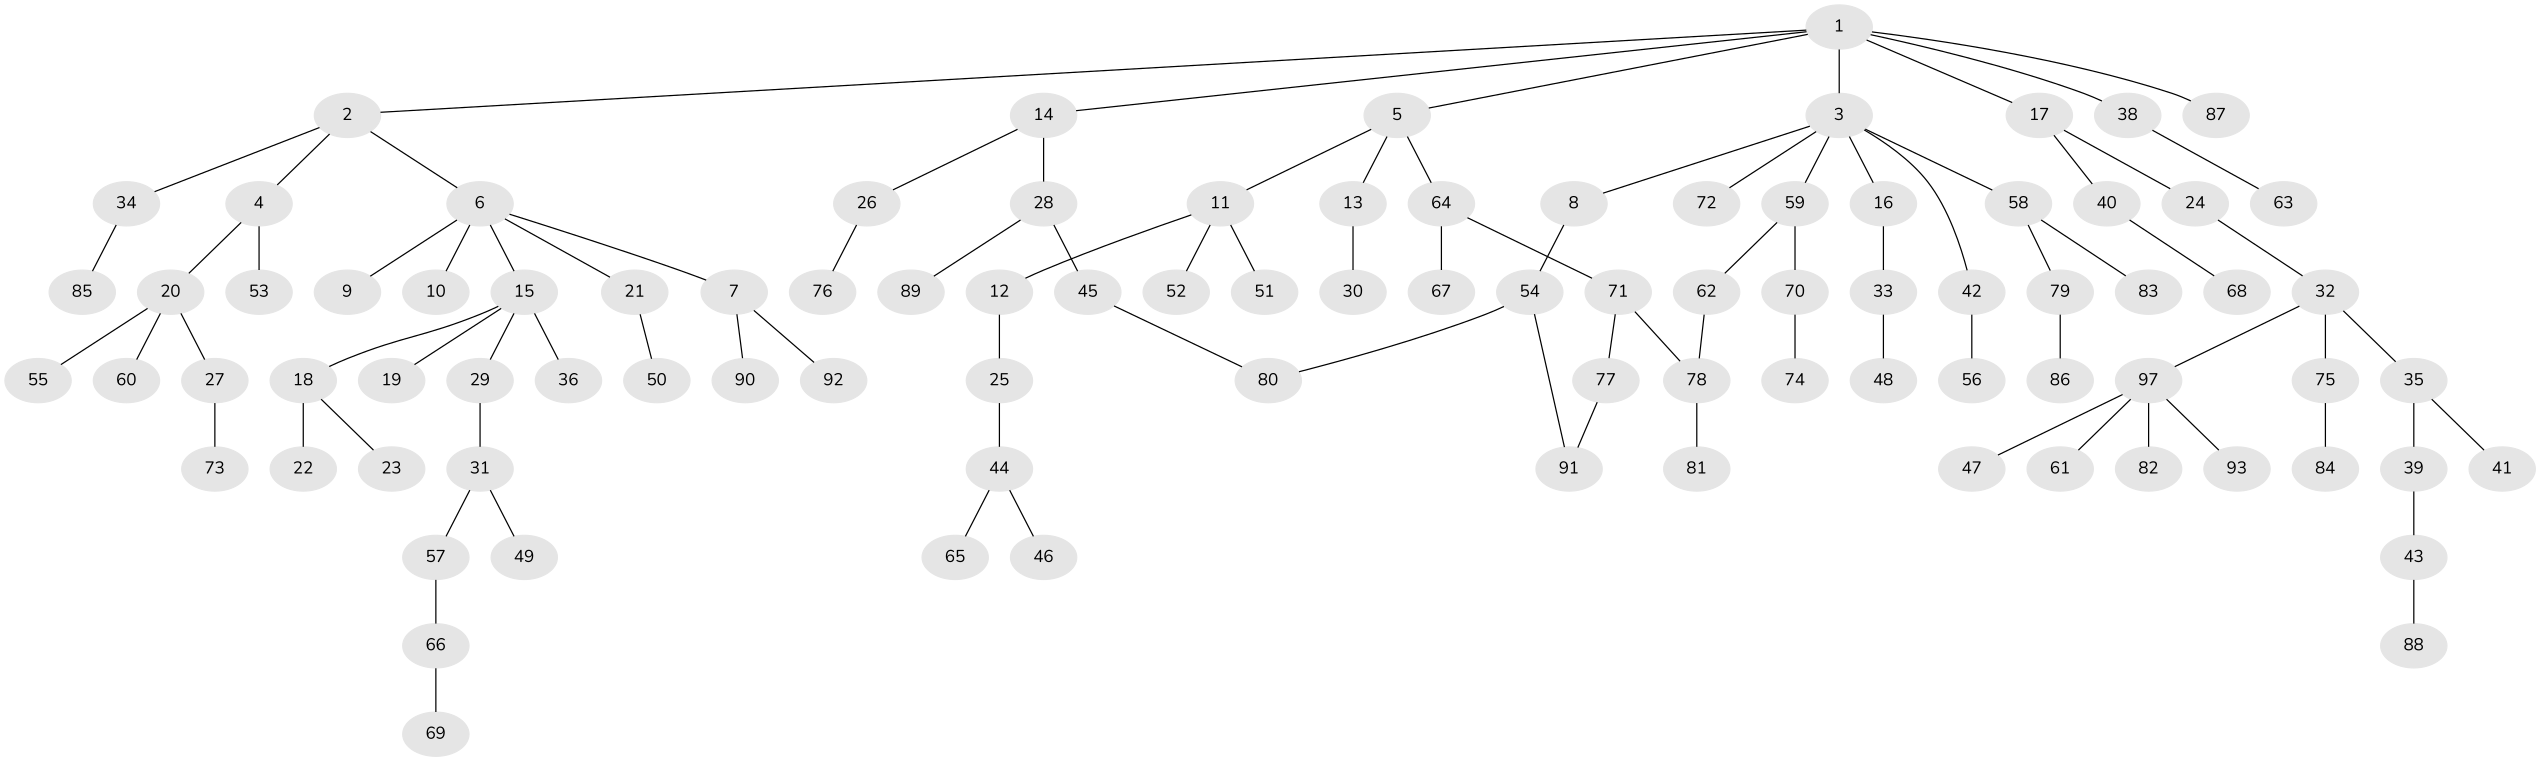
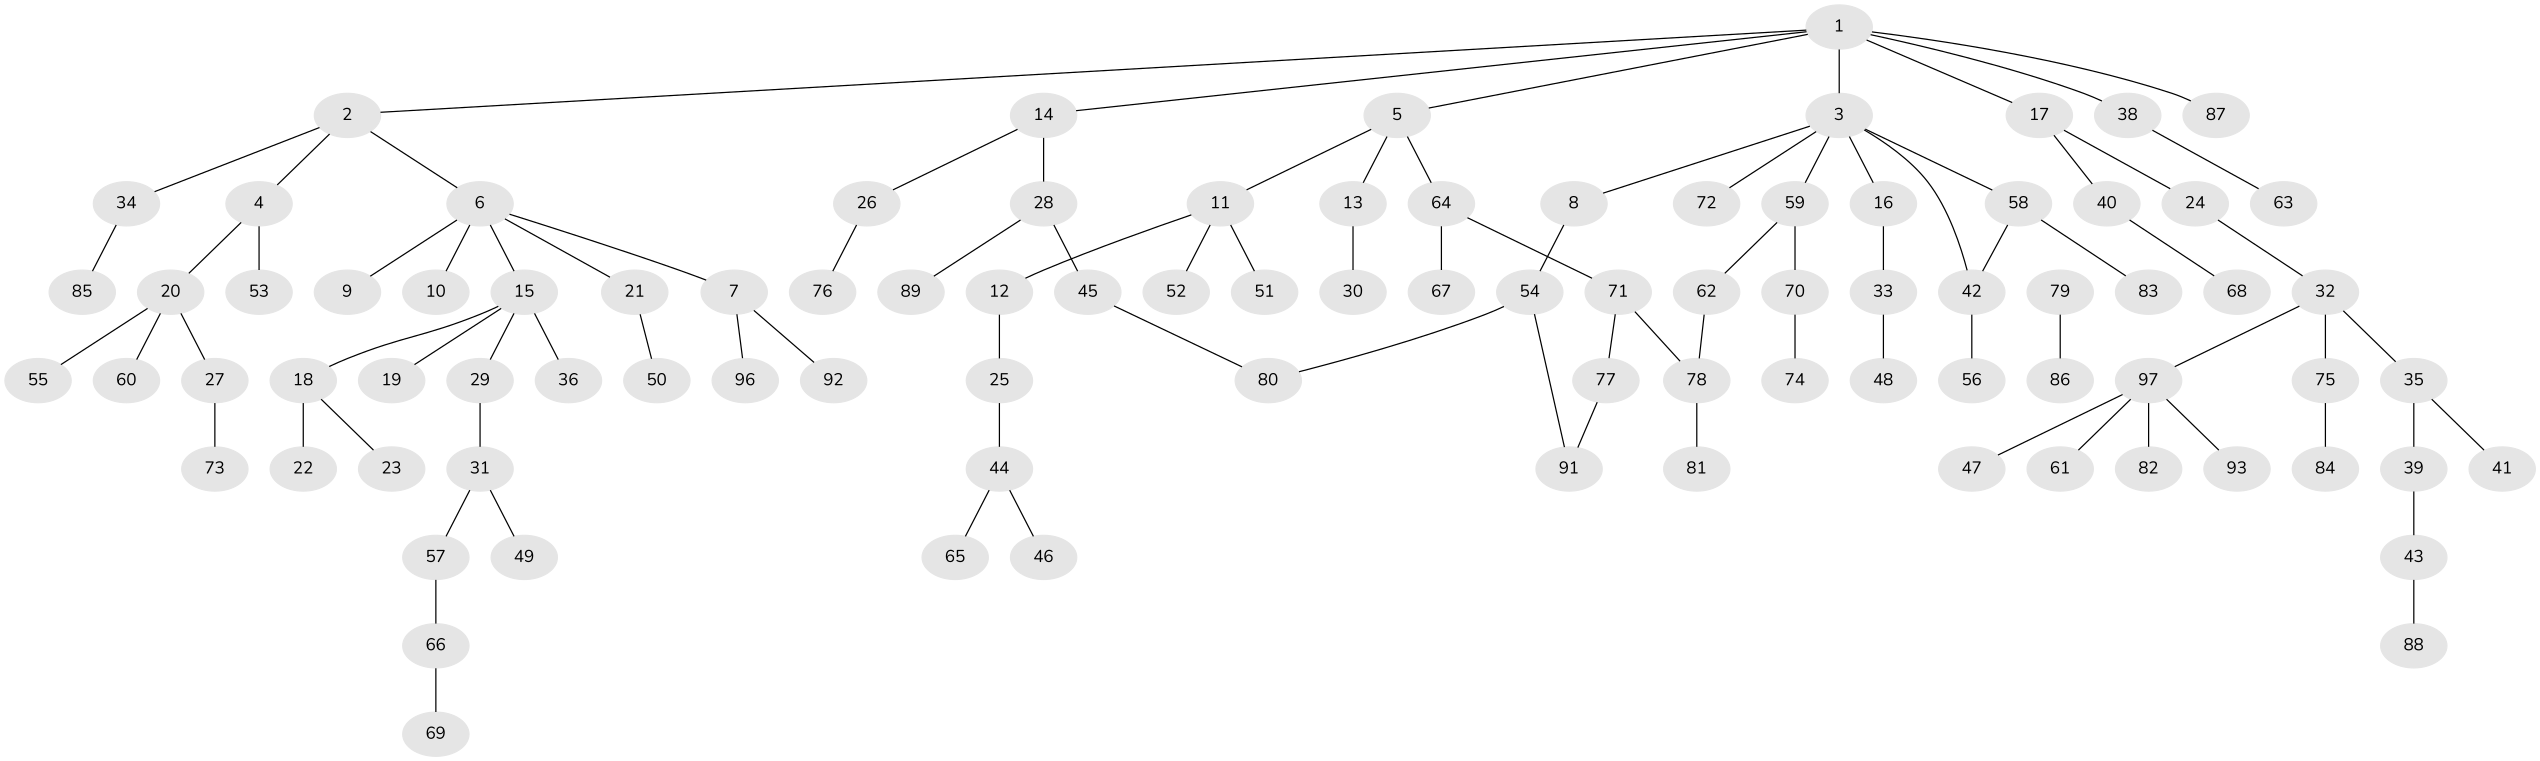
edge "58" -- "79": now "58" -- "42"
node "90": label "90" -> "96"
